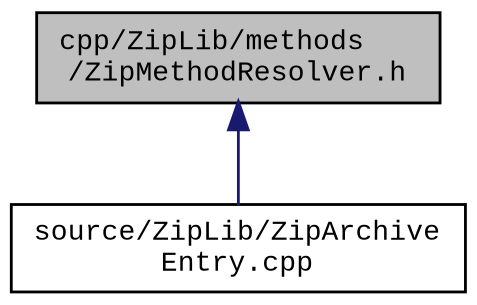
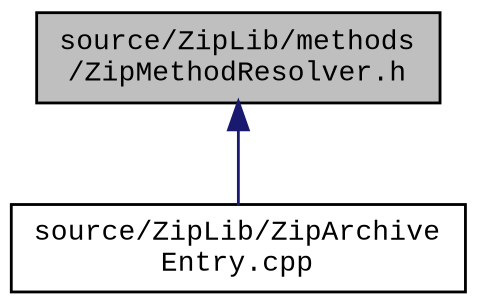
node "cpp/ZipLib/methods /ZipMethodResolver.h": label "cpp/ZipLib/methods /ZipMethodResolver.h" -> "source/ZipLib/methods /ZipMethodResolver.h"
